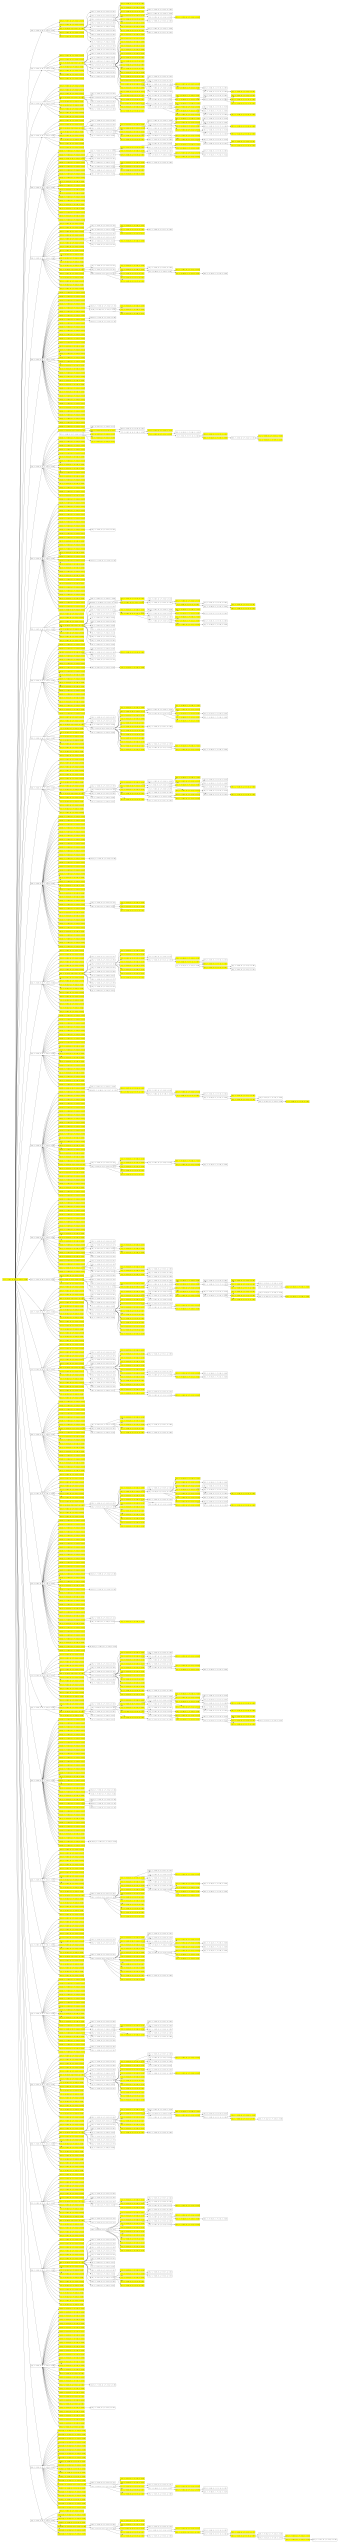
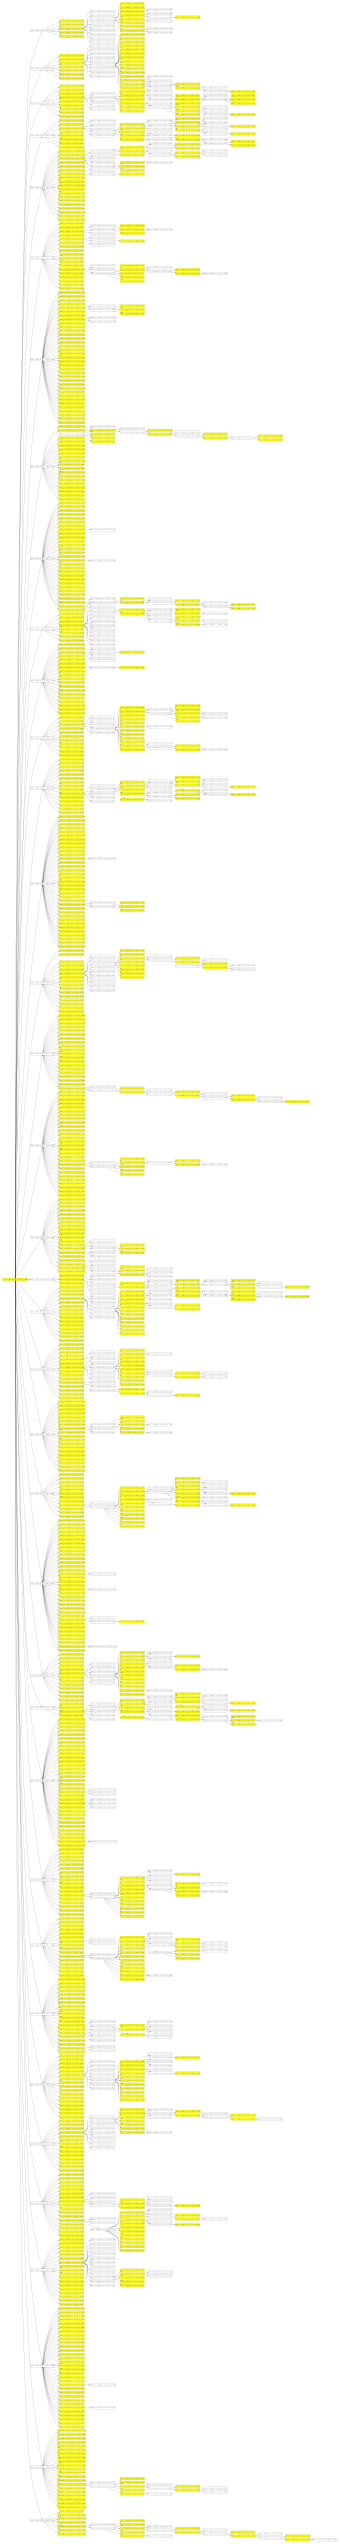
node "[24], V: -0.030, N: 1, P: 0.05, U: 0.048": removed
